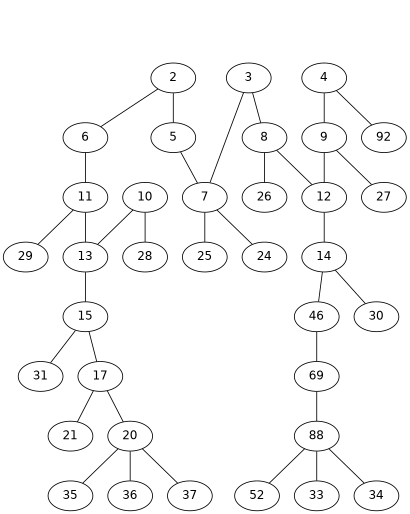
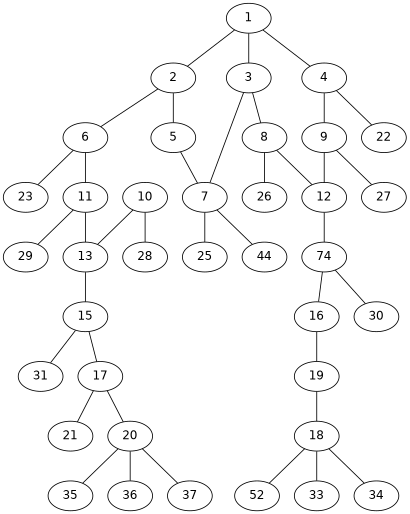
node "1": added
node "92": label "92" -> "22"
node "23": added
node "24": label "24" -> "44"
node "14": label "14" -> "74"
node "46": label "46" -> "16"
node "69": label "69" -> "19"
node "88": label "88" -> "18"
